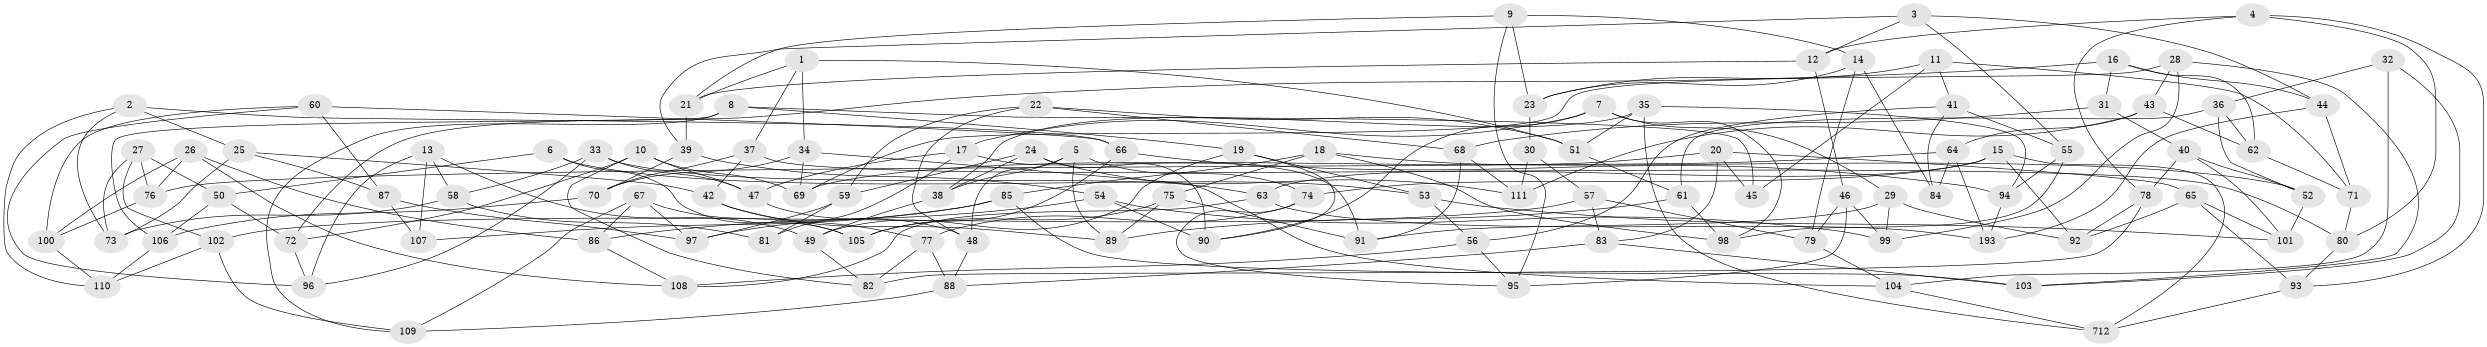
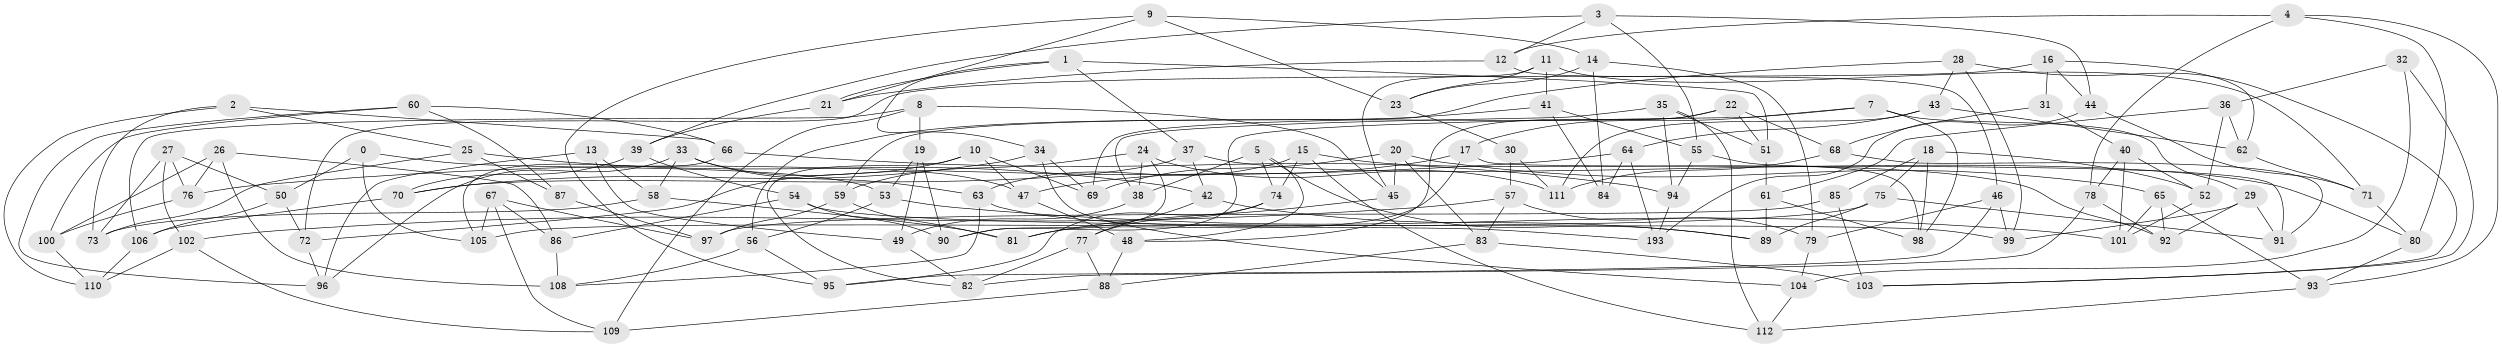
node "6": label "6" -> "0"
edge "45" -- "81": added
node "107": removed
node "712": label "712" -> "112"
